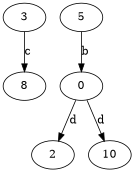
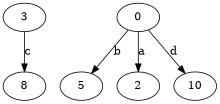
edge "5" -> "0": reversed
edge "0" -> "2": label "d" -> "a"
